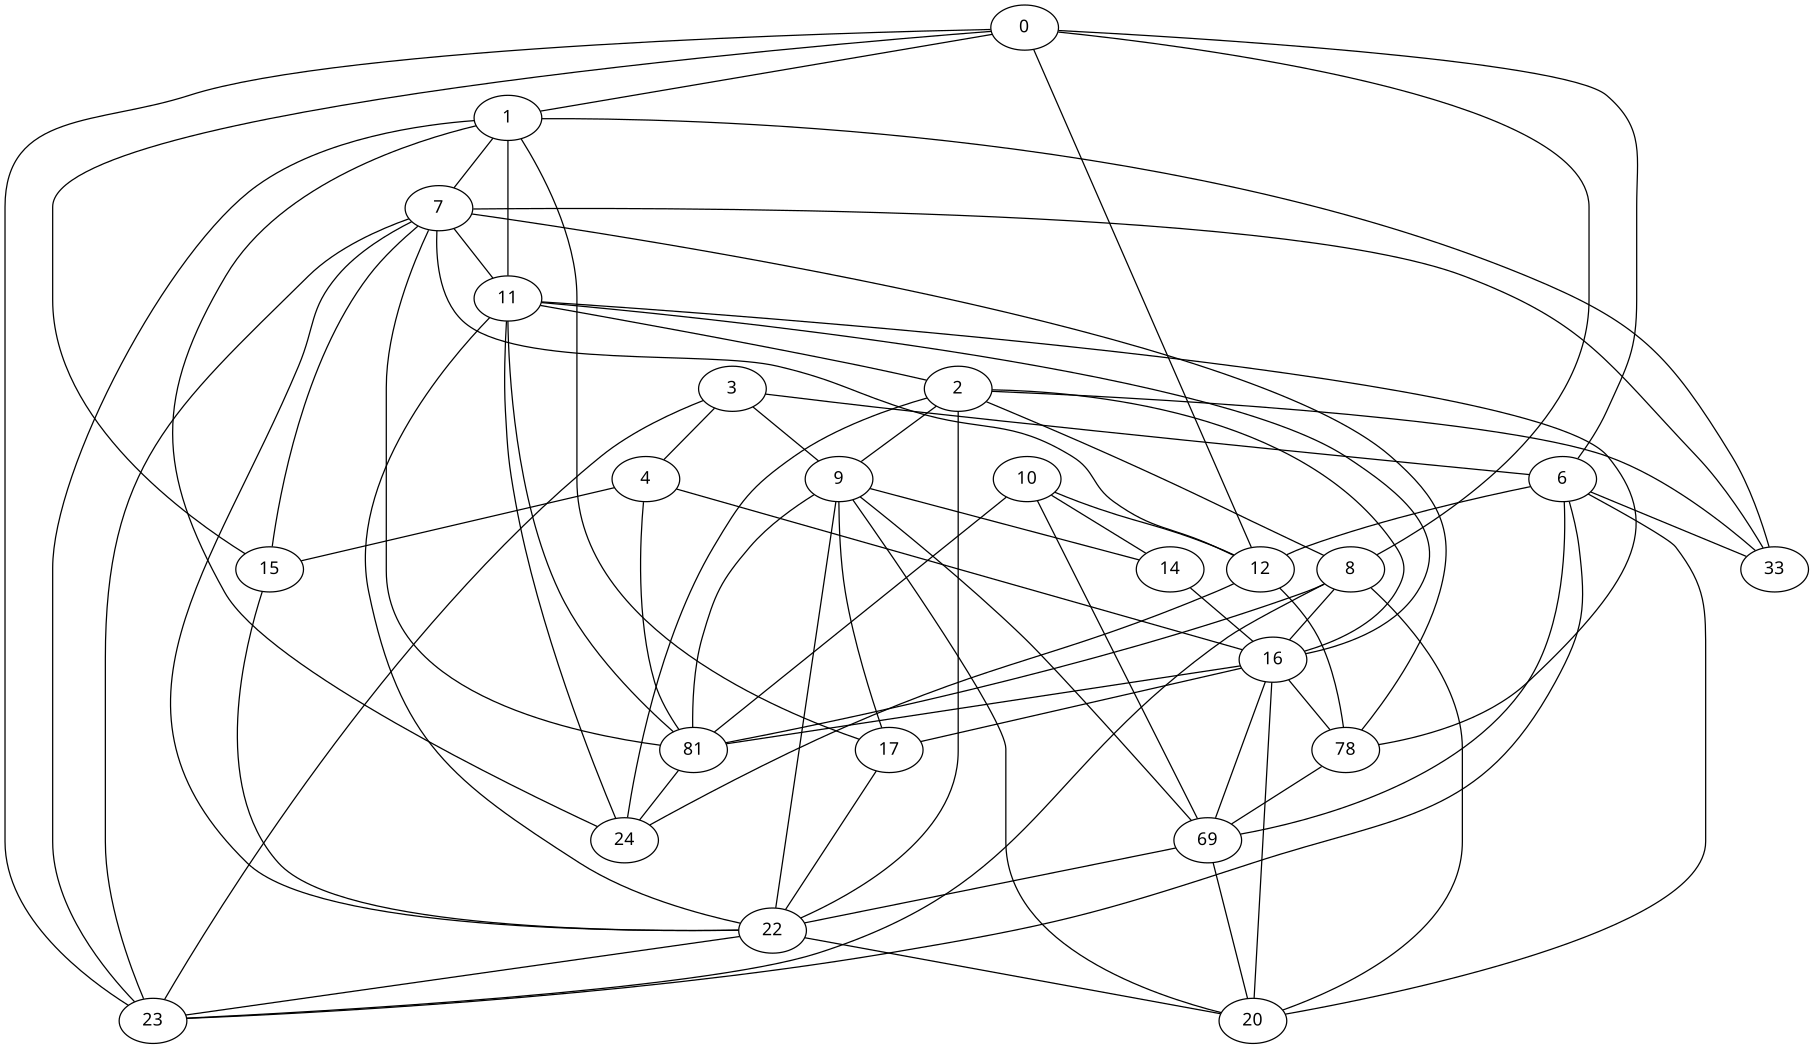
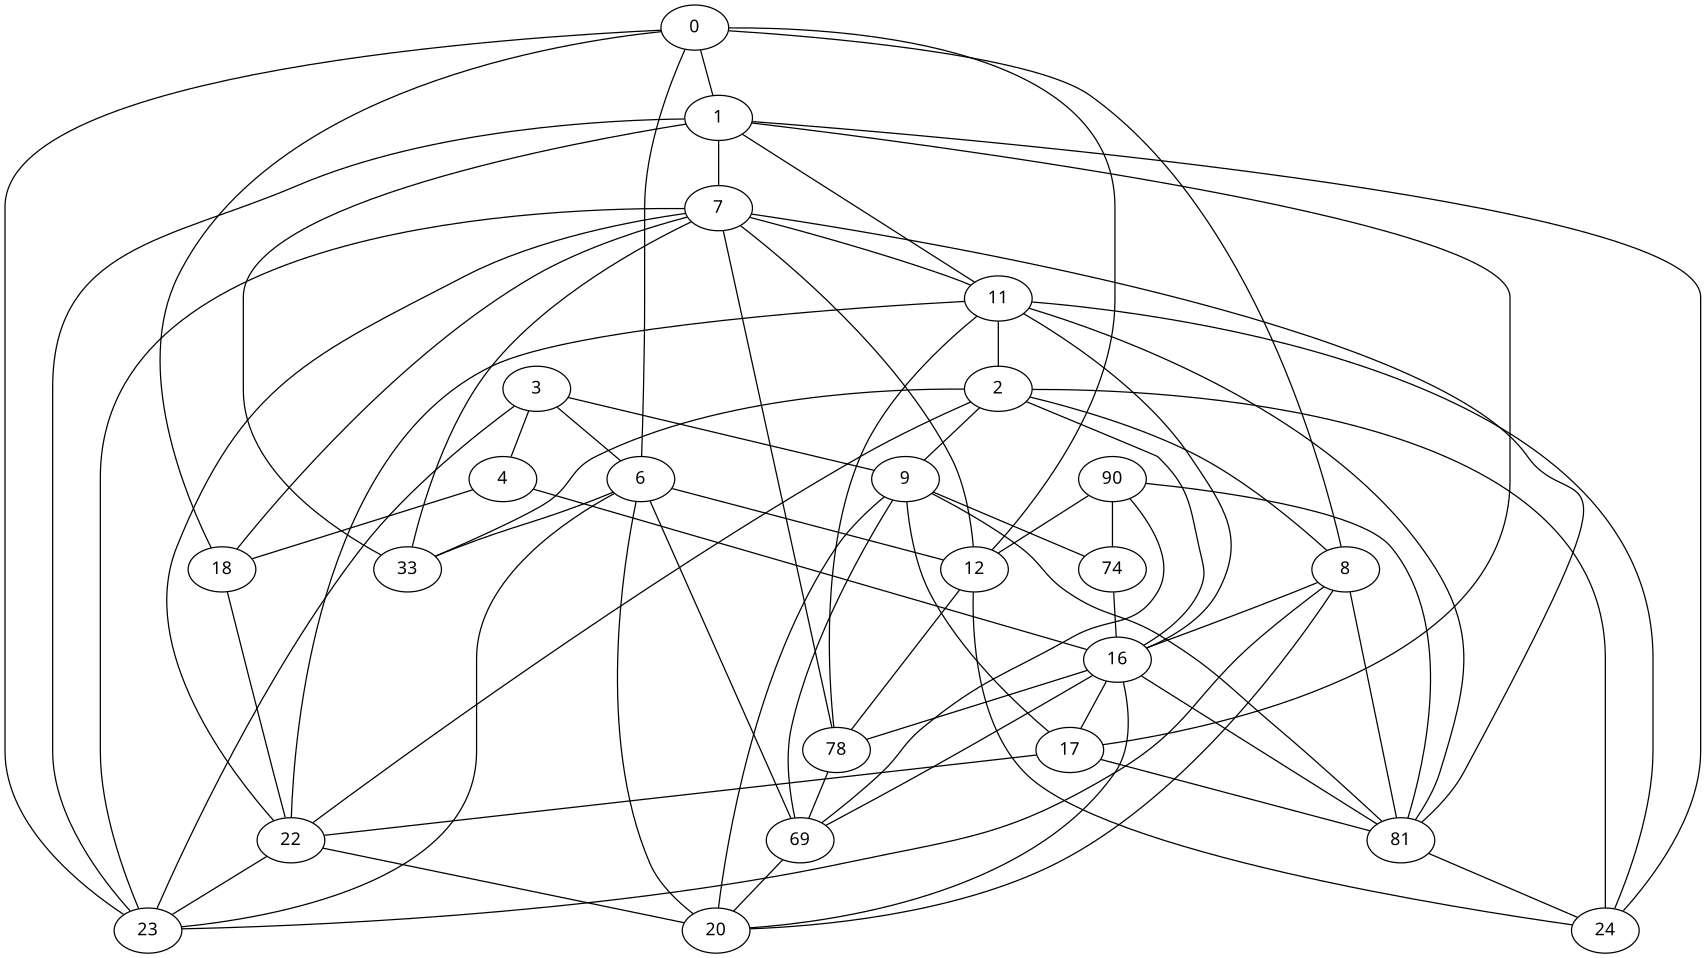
node "10": label "10" -> "90"
node "15": label "15" -> "18"
node "14": label "14" -> "74"
edge "4" -- "81": now "17" -- "81"
edge "9" -- "22": removed
edge "69" -- "22": removed
